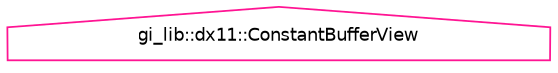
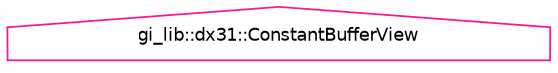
node "gi_lib::dx11::ConstantBufferView": label "gi_lib::dx11::ConstantBufferView" -> "gi_lib::dx31::ConstantBufferView"
